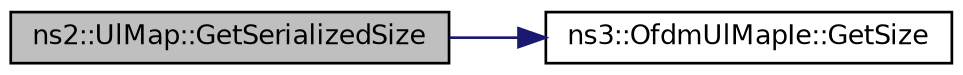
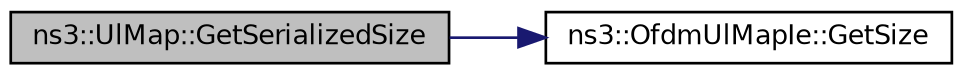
node "ns2::UlMap::GetSerializedSize": label "ns2::UlMap::GetSerializedSize" -> "ns3::UlMap::GetSerializedSize"
